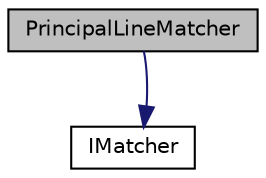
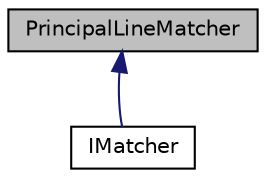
edge "PrincipalLineMatcher" -> "IMatcher": reversed
